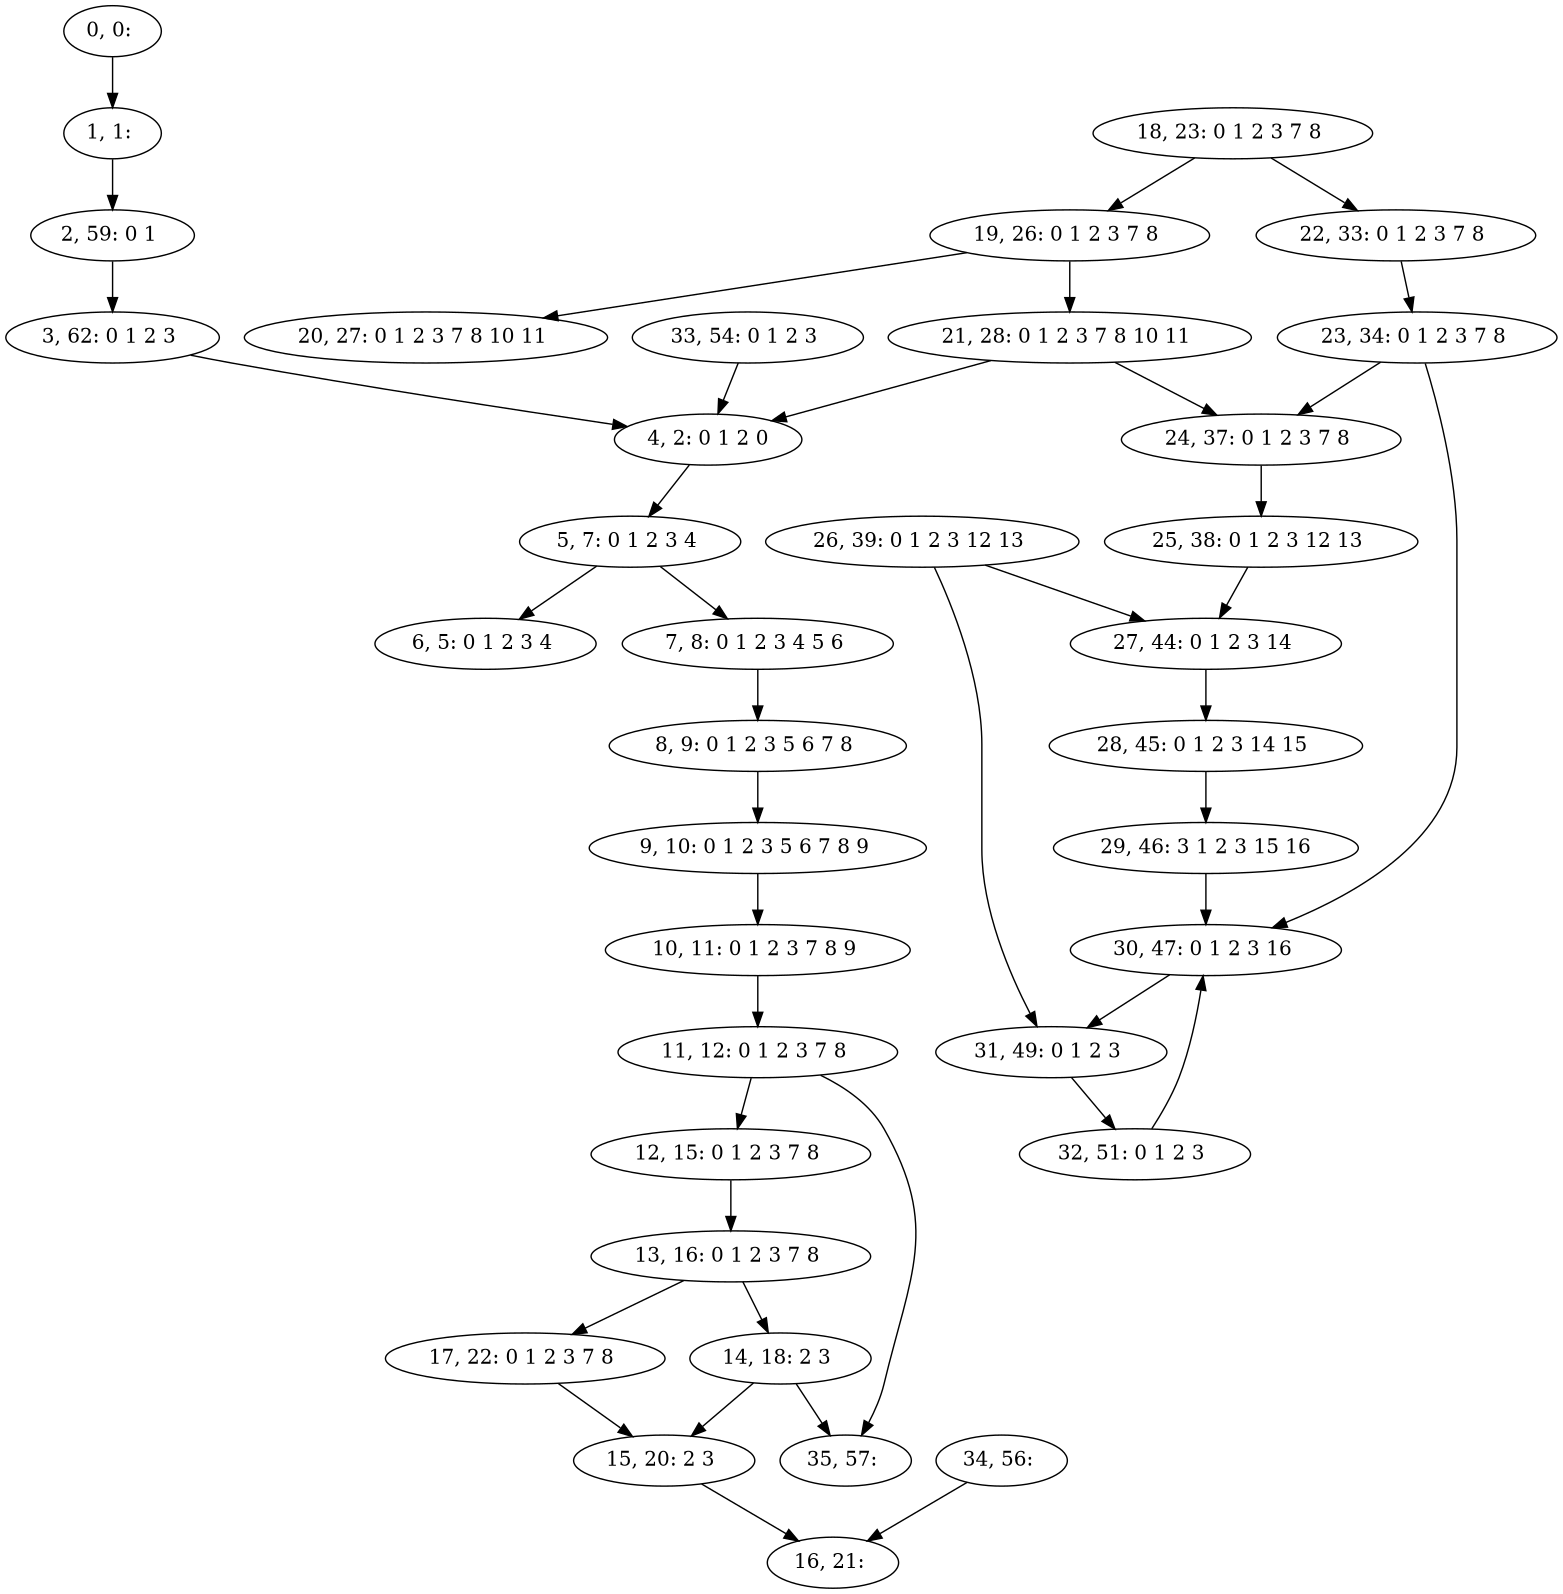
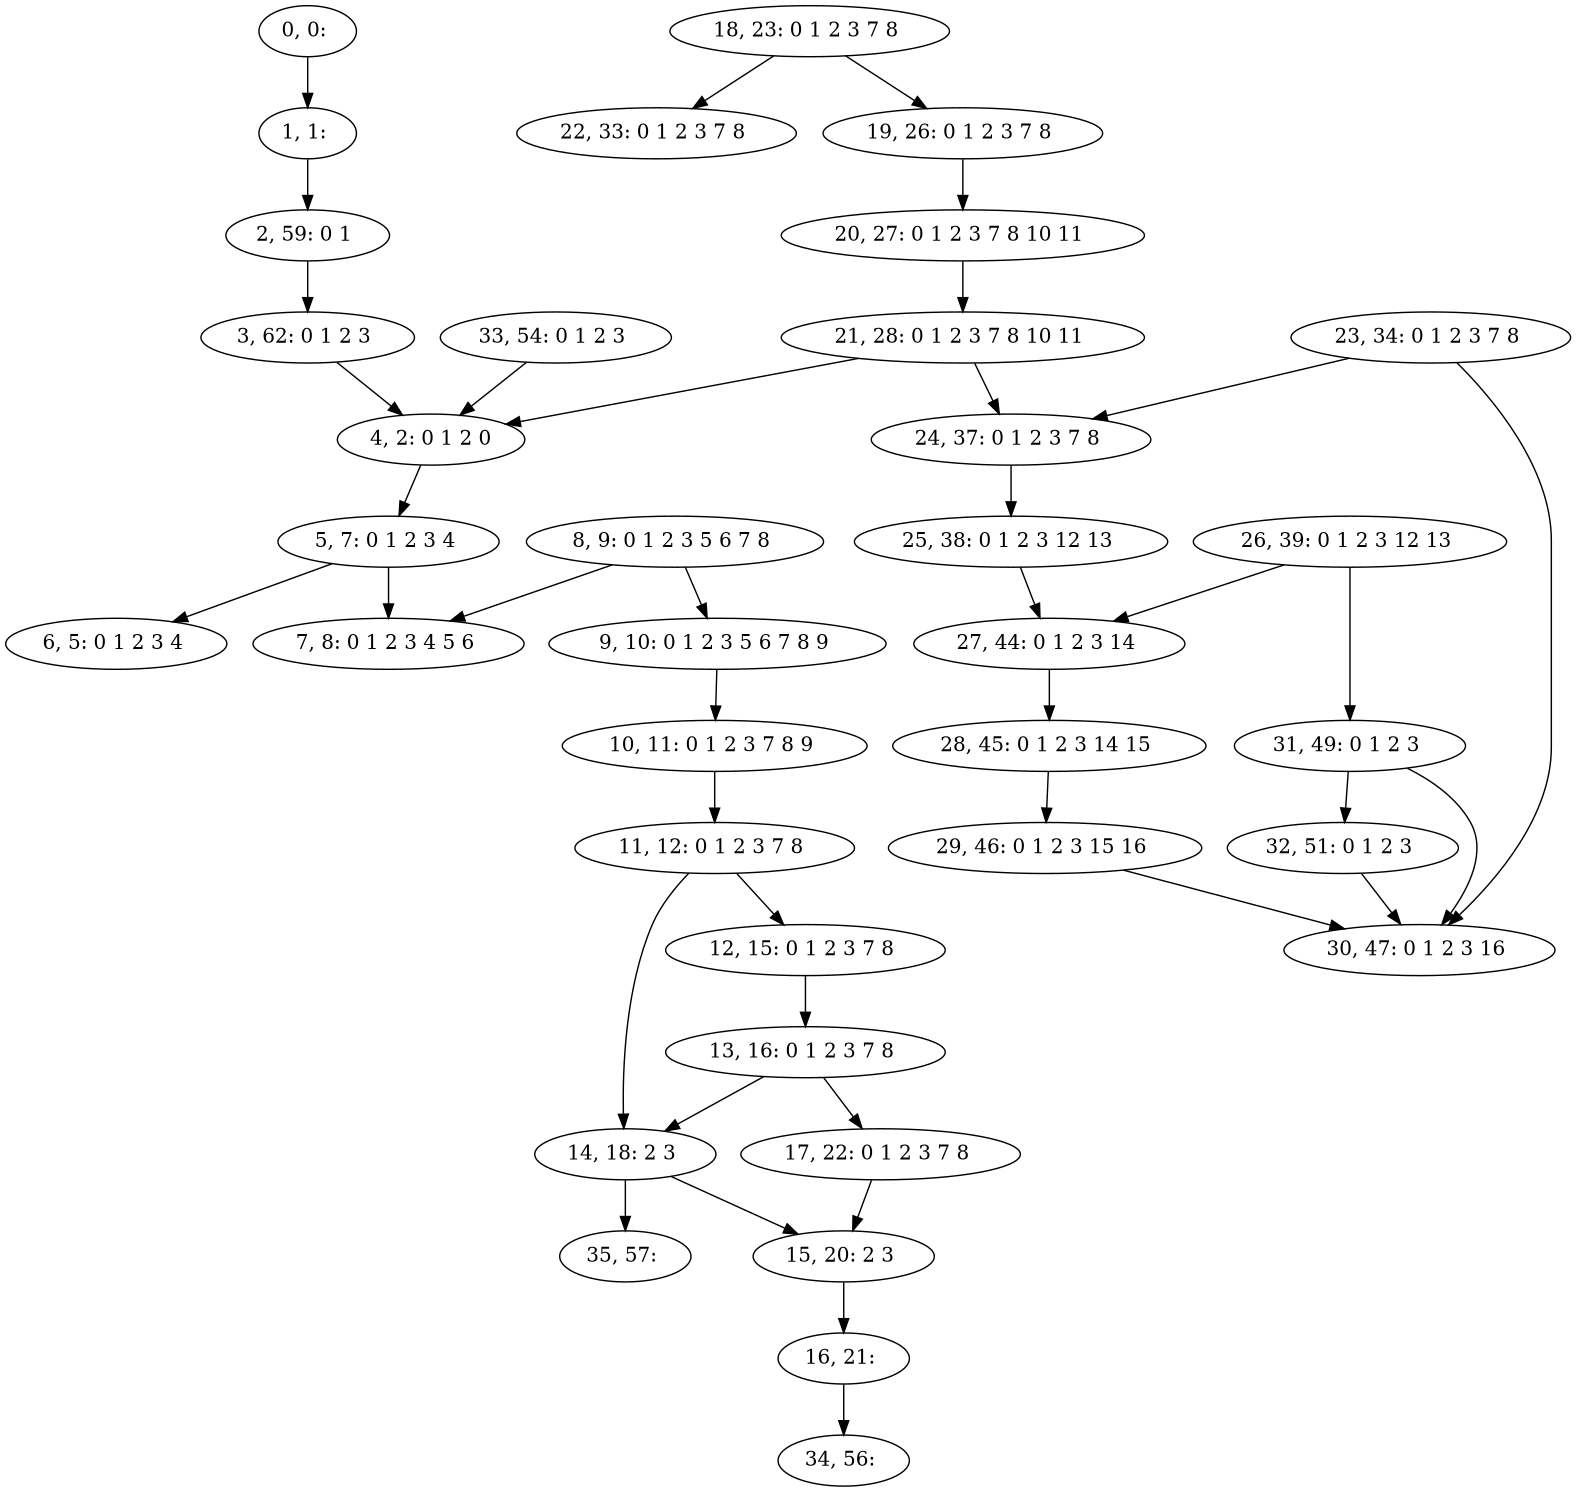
edge "19, 26: 0 1 2 3 7 8" -> "21, 28: 0 1 2 3 7 8 10 11": now "20, 27: 0 1 2 3 7 8 10 11" -> "21, 28: 0 1 2 3 7 8 10 11"
edge "22, 33: 0 1 2 3 7 8" -> "23, 34: 0 1 2 3 7 8": removed
edge "7, 8: 0 1 2 3 4 5 6" -> "8, 9: 0 1 2 3 5 6 7 8": reversed
node "29, 46: 3 1 2 3 15 16": label "29, 46: 3 1 2 3 15 16" -> "29, 46: 0 1 2 3 15 16"
edge "30, 47: 0 1 2 3 16" -> "31, 49: 0 1 2 3": reversed
edge "11, 12: 0 1 2 3 7 8" -> "35, 57:": now "11, 12: 0 1 2 3 7 8" -> "14, 18: 2 3"
edge "34, 56:" -> "16, 21:": reversed
